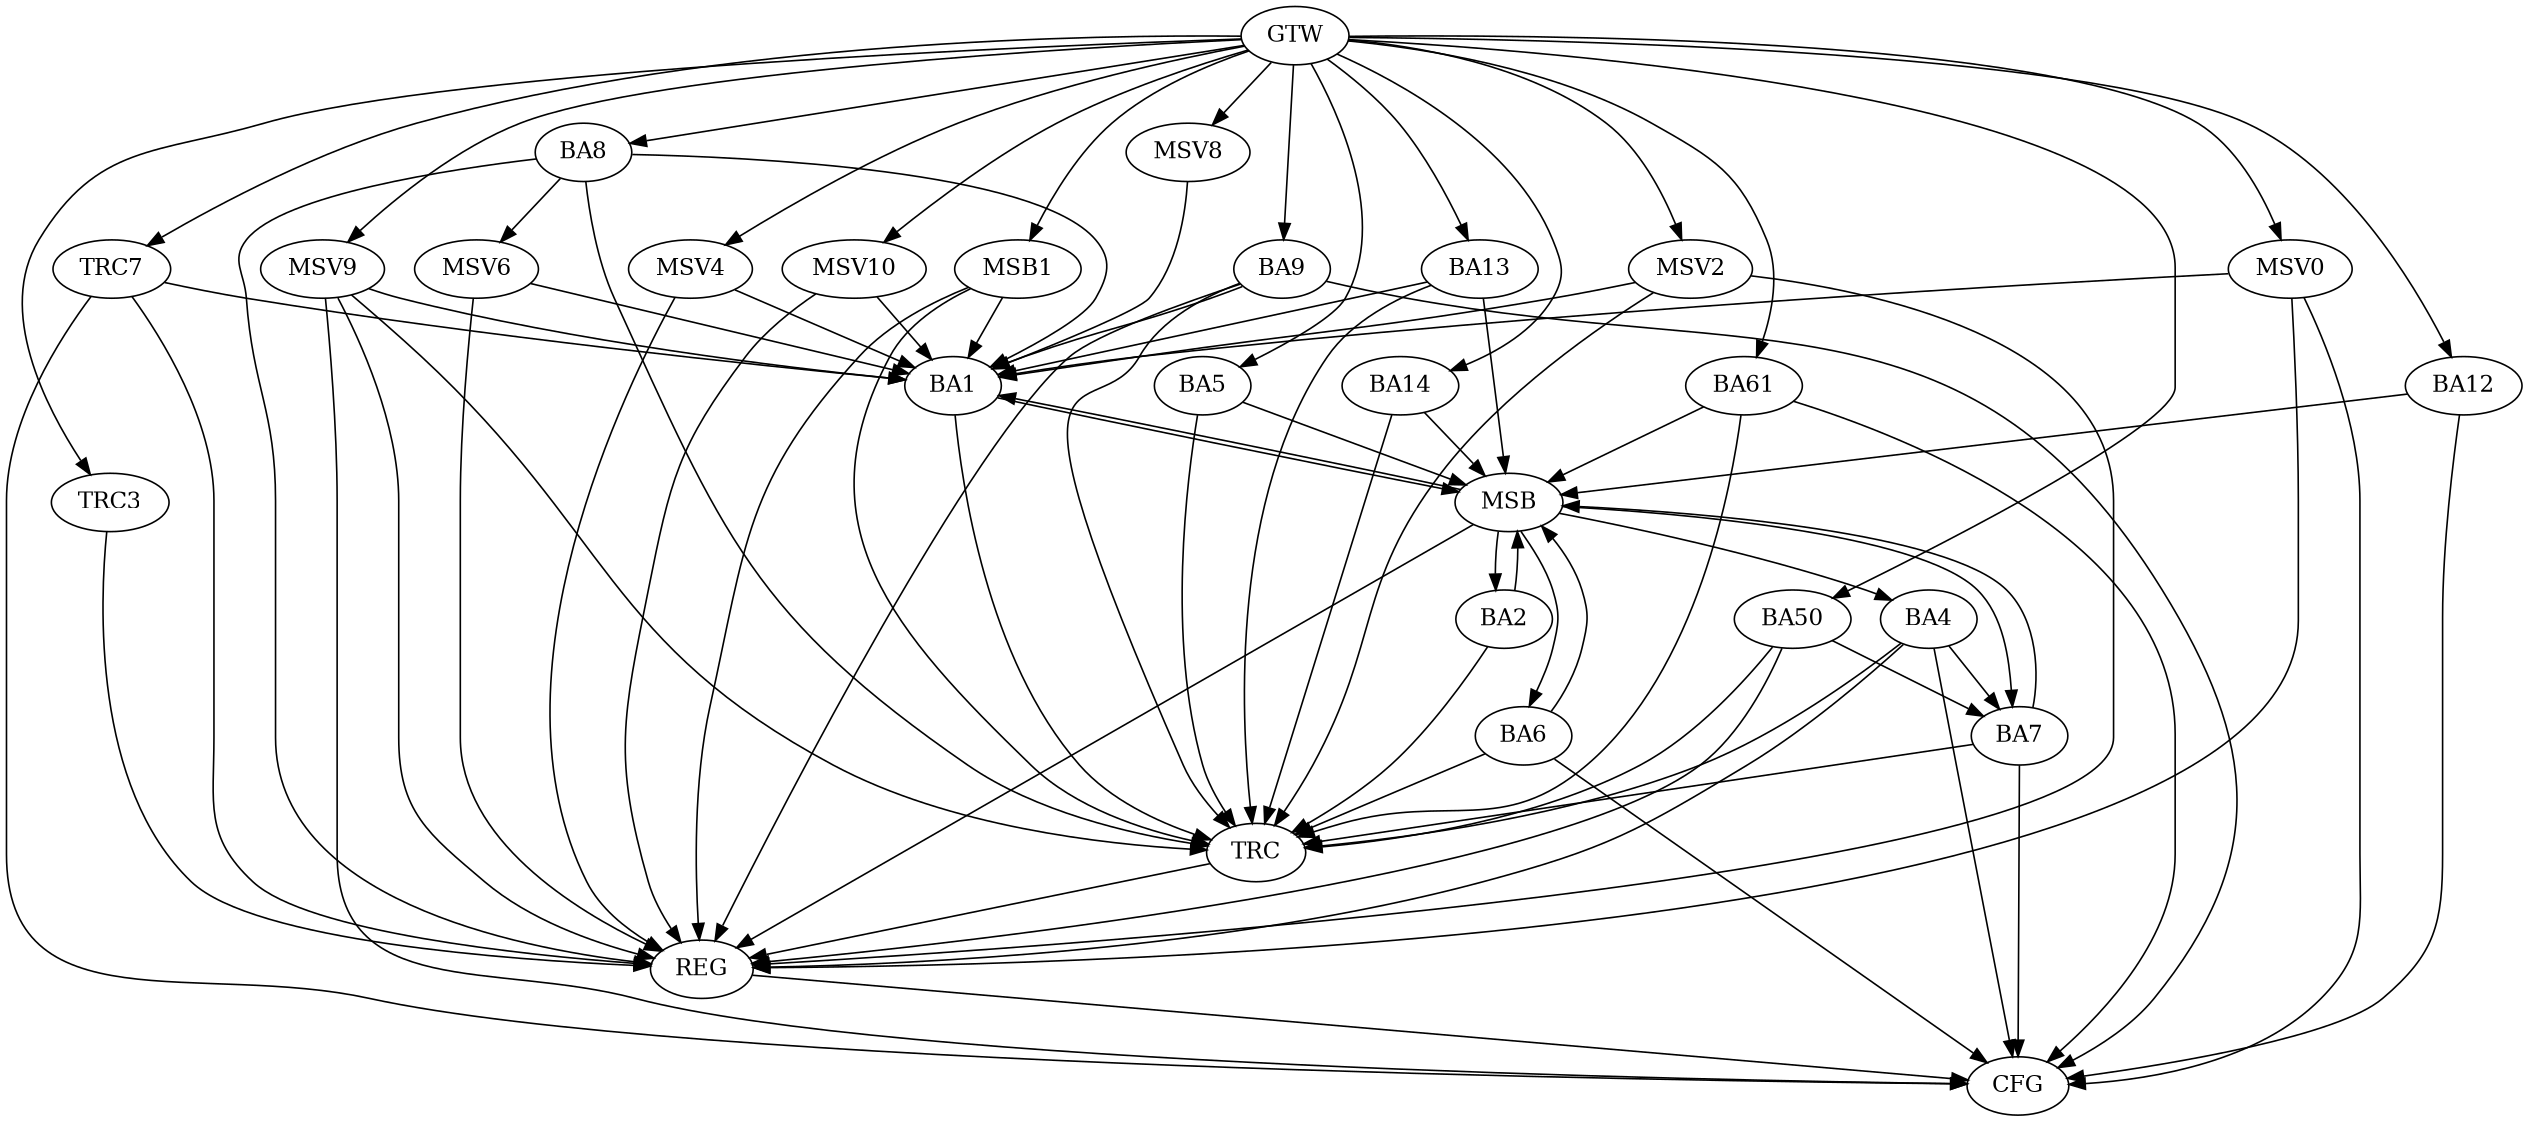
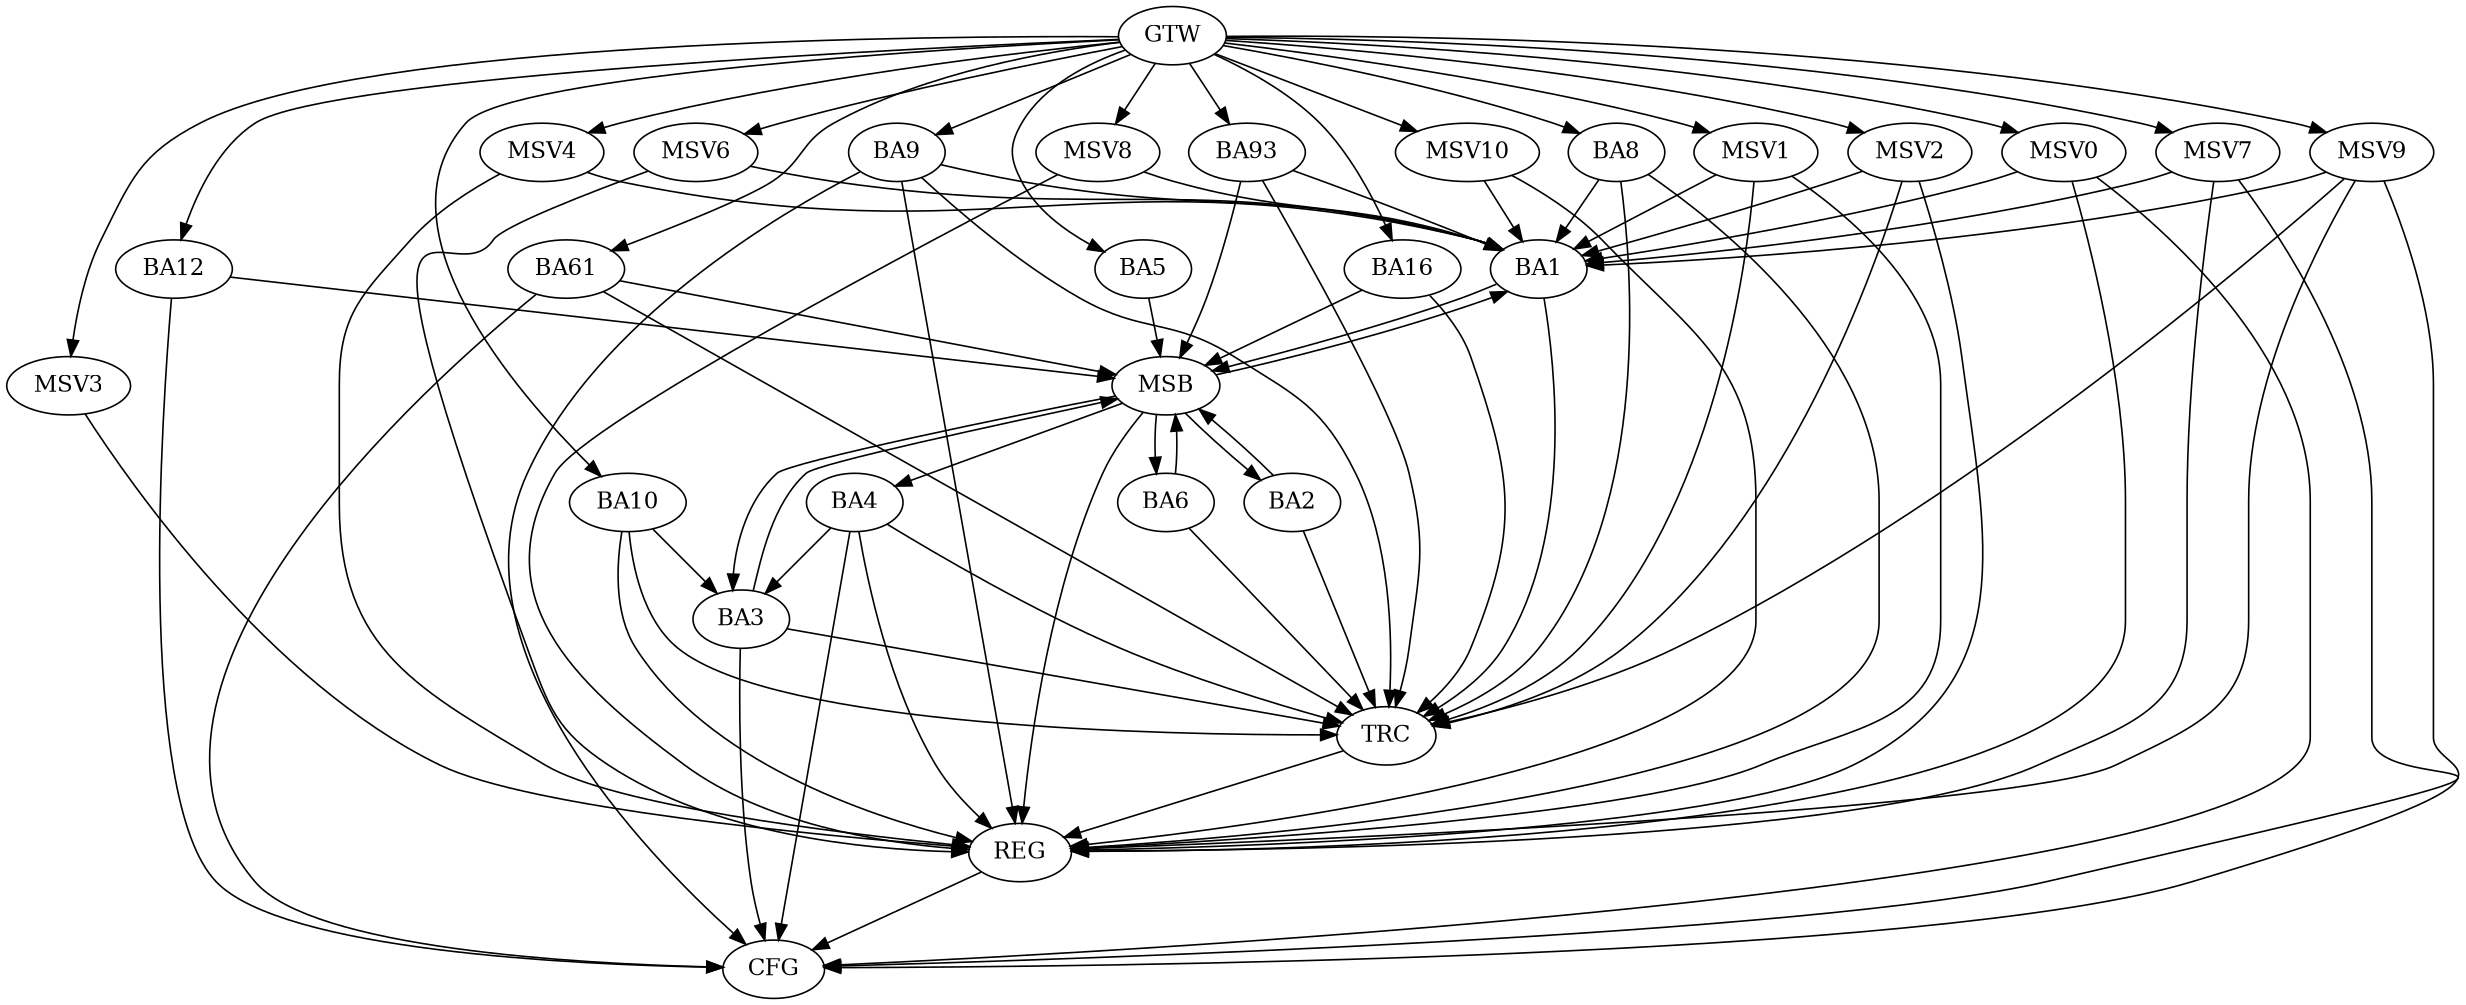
edge "BA8" -> "MSV6": now "GTW" -> "MSV6"
node "TRC7": label "TRC7" -> "MSV7"
node "MSB1": label "MSB1" -> "MSV1"
node "BA13": label "BA13" -> "BA93"
node "BA14": label "BA14" -> "BA16"
edge "MSV8" -> "REG": added
node "TRC3": label "TRC3" -> "MSV3"
edge "BA5" -> "TRC": removed
node "BA50": label "BA50" -> "BA10"
node "BA7": label "BA7" -> "BA3"
edge "BA6" -> "CFG": removed
